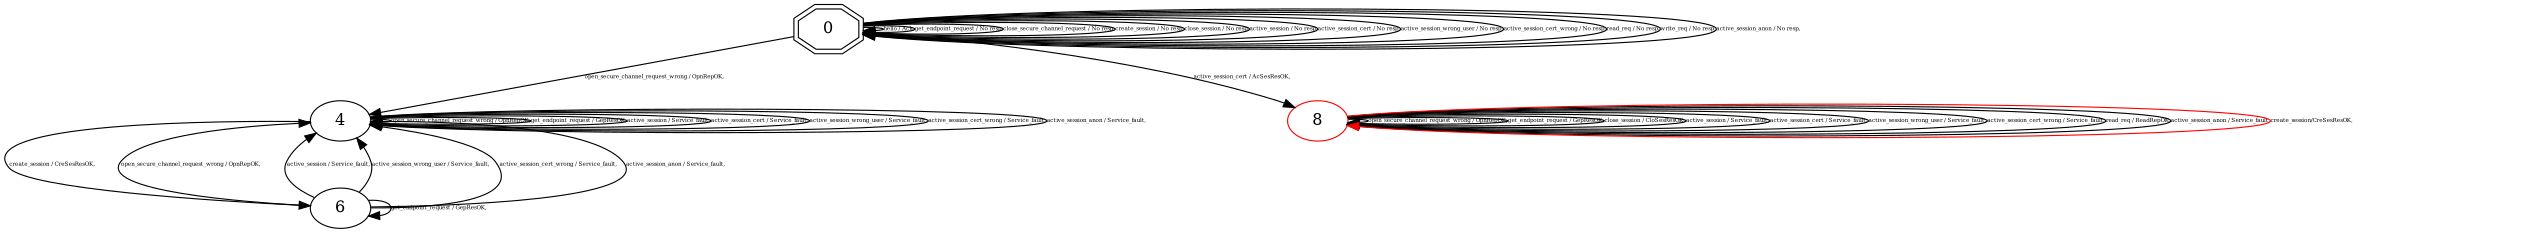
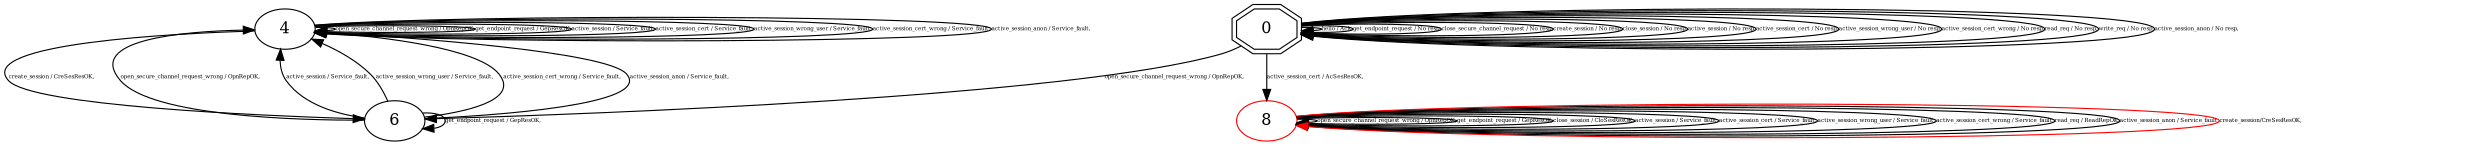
edge "0" -> "4": now "0" -> "6"
